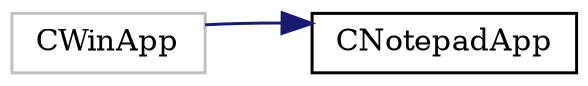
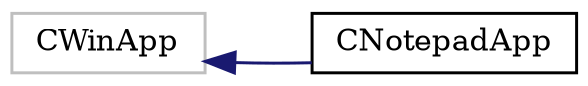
edge "CWinApp" -> "CNotepadApp": reversed
